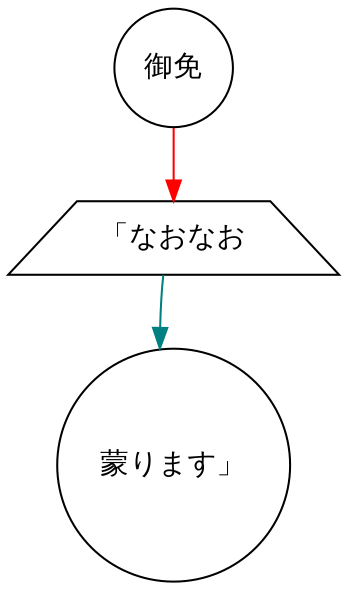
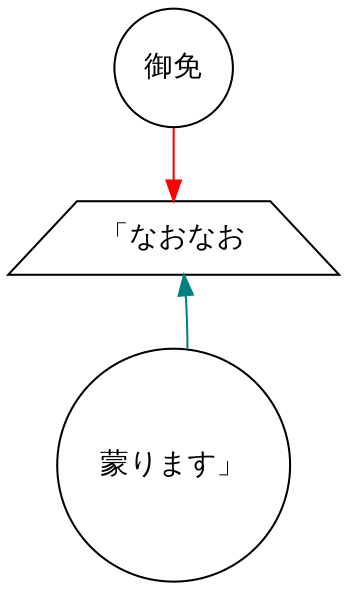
edge "「なおなお" -> "蒙ります」": reversed
